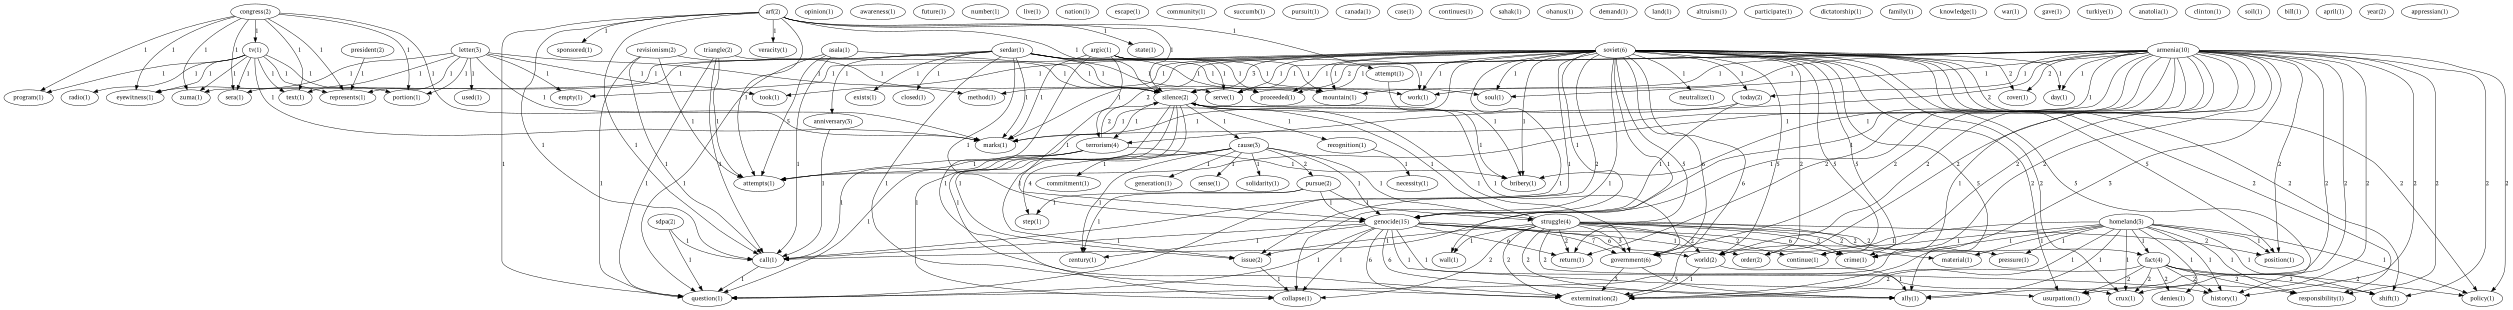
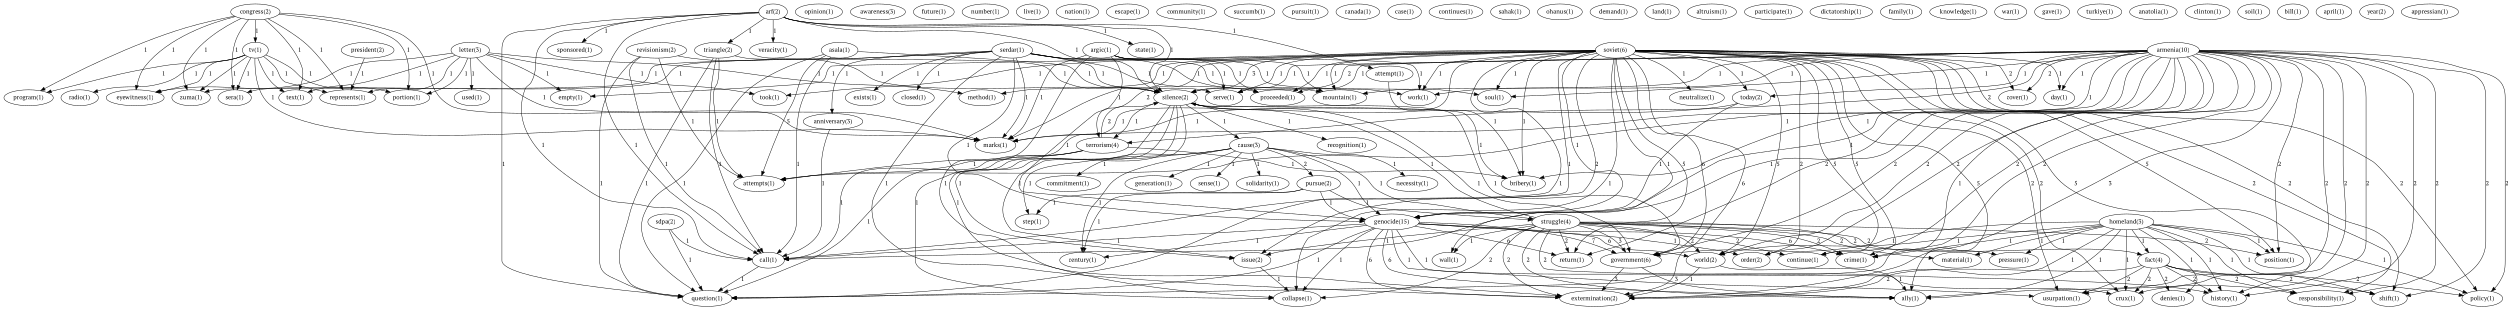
node "awareness(1)": label "awareness(1)" -> "awareness(3)"
edge "arf(2)" -> "attempts(1)": now "arf(2)" -> "triangle(2)"
edge "recognition(1)" -> "necessity(1)": now "cause(3)" -> "necessity(1)"
edge "cause(3)" -> "step(1)": label "4" -> "1"
